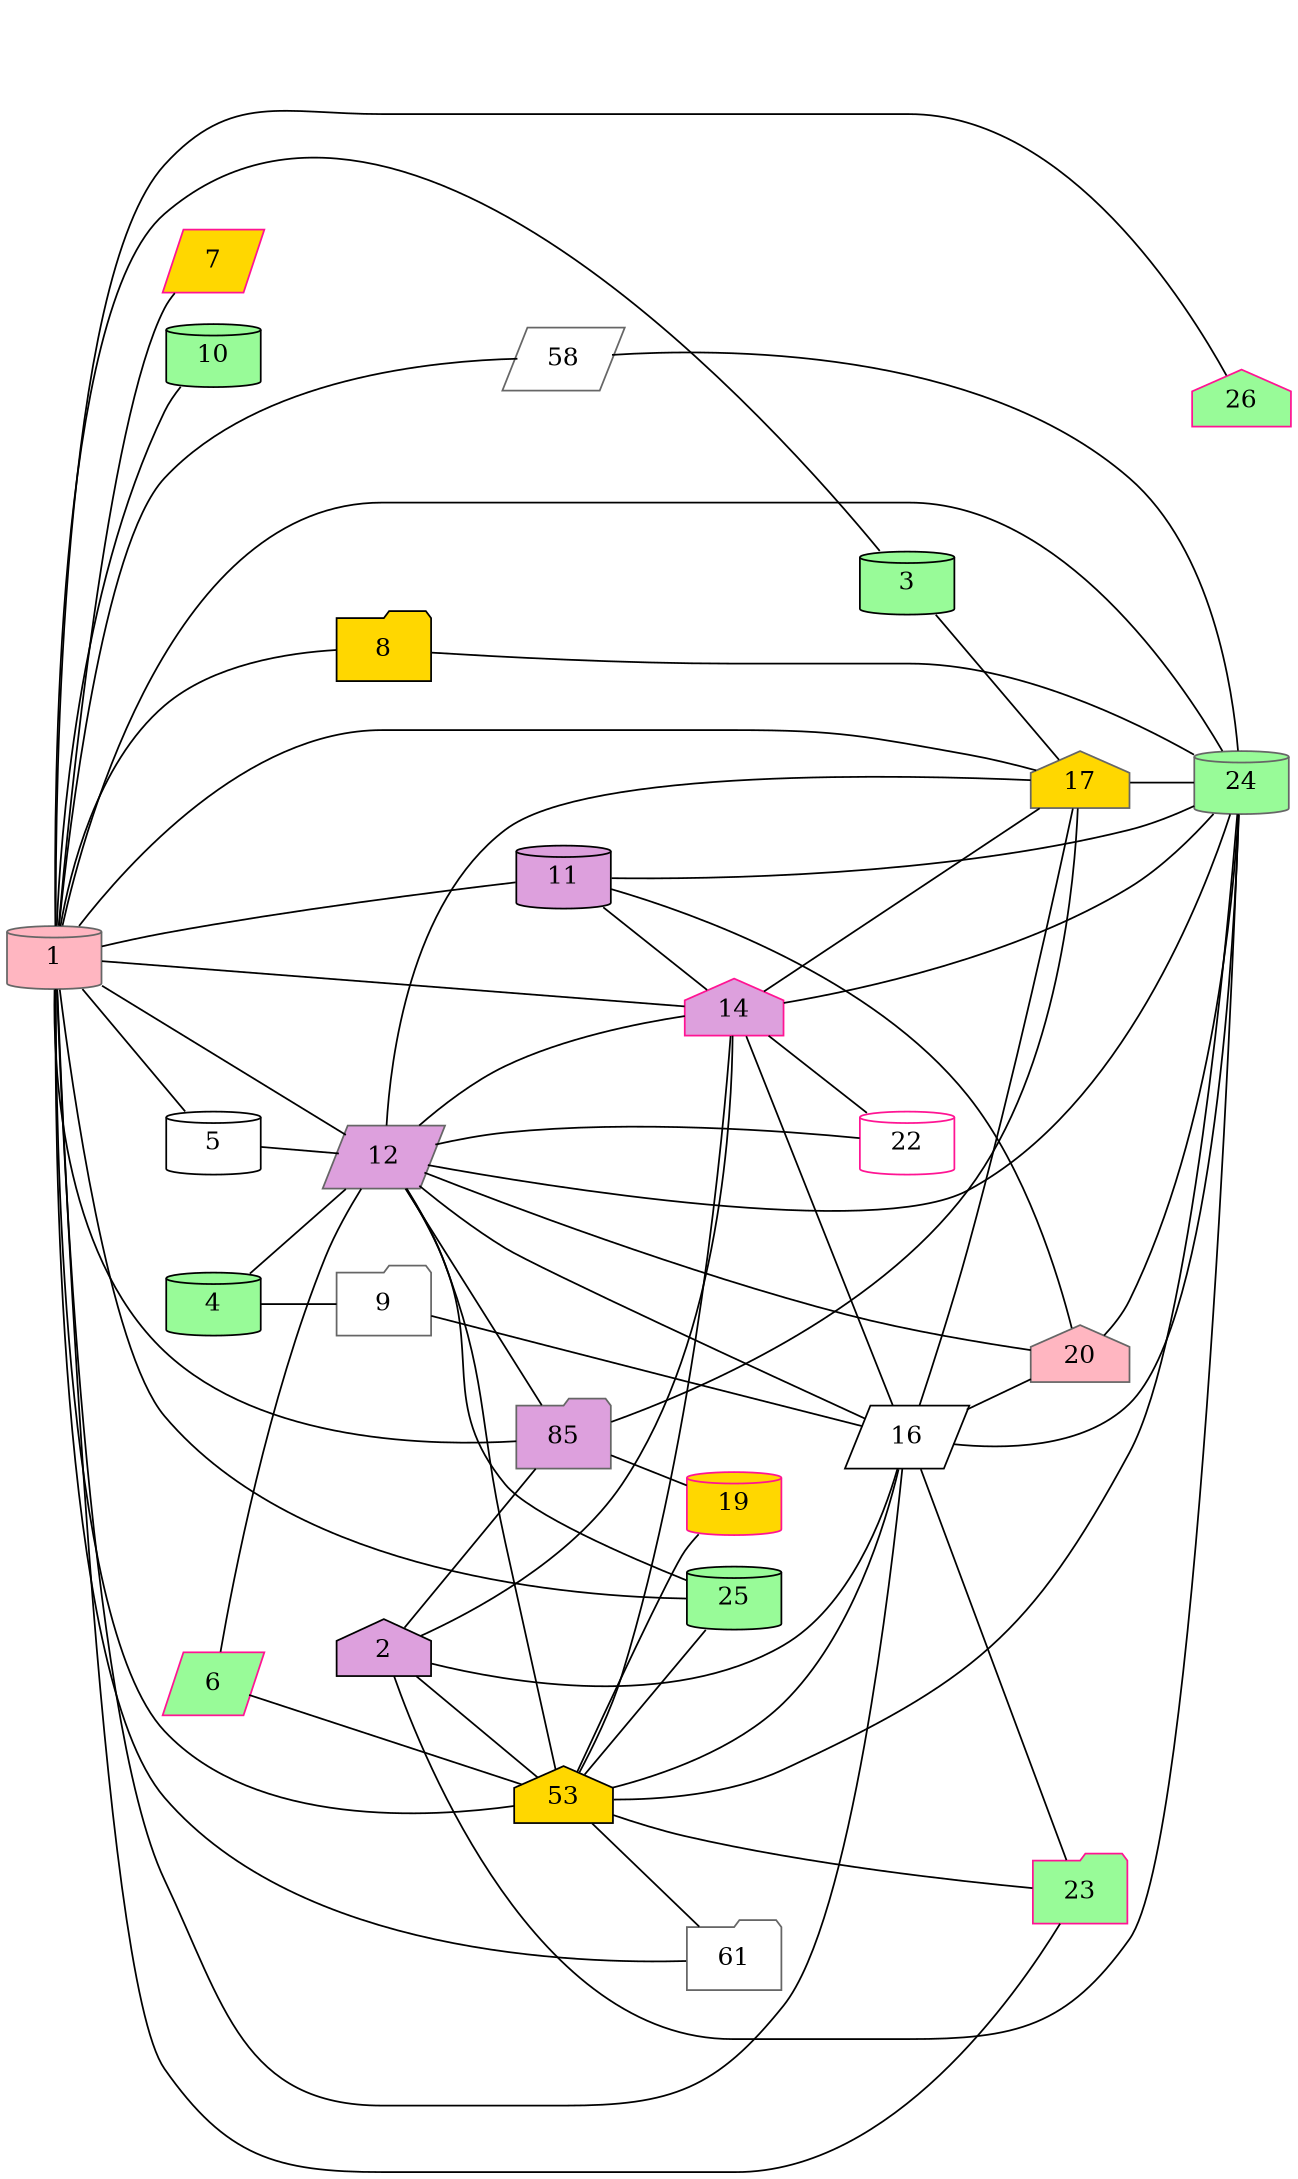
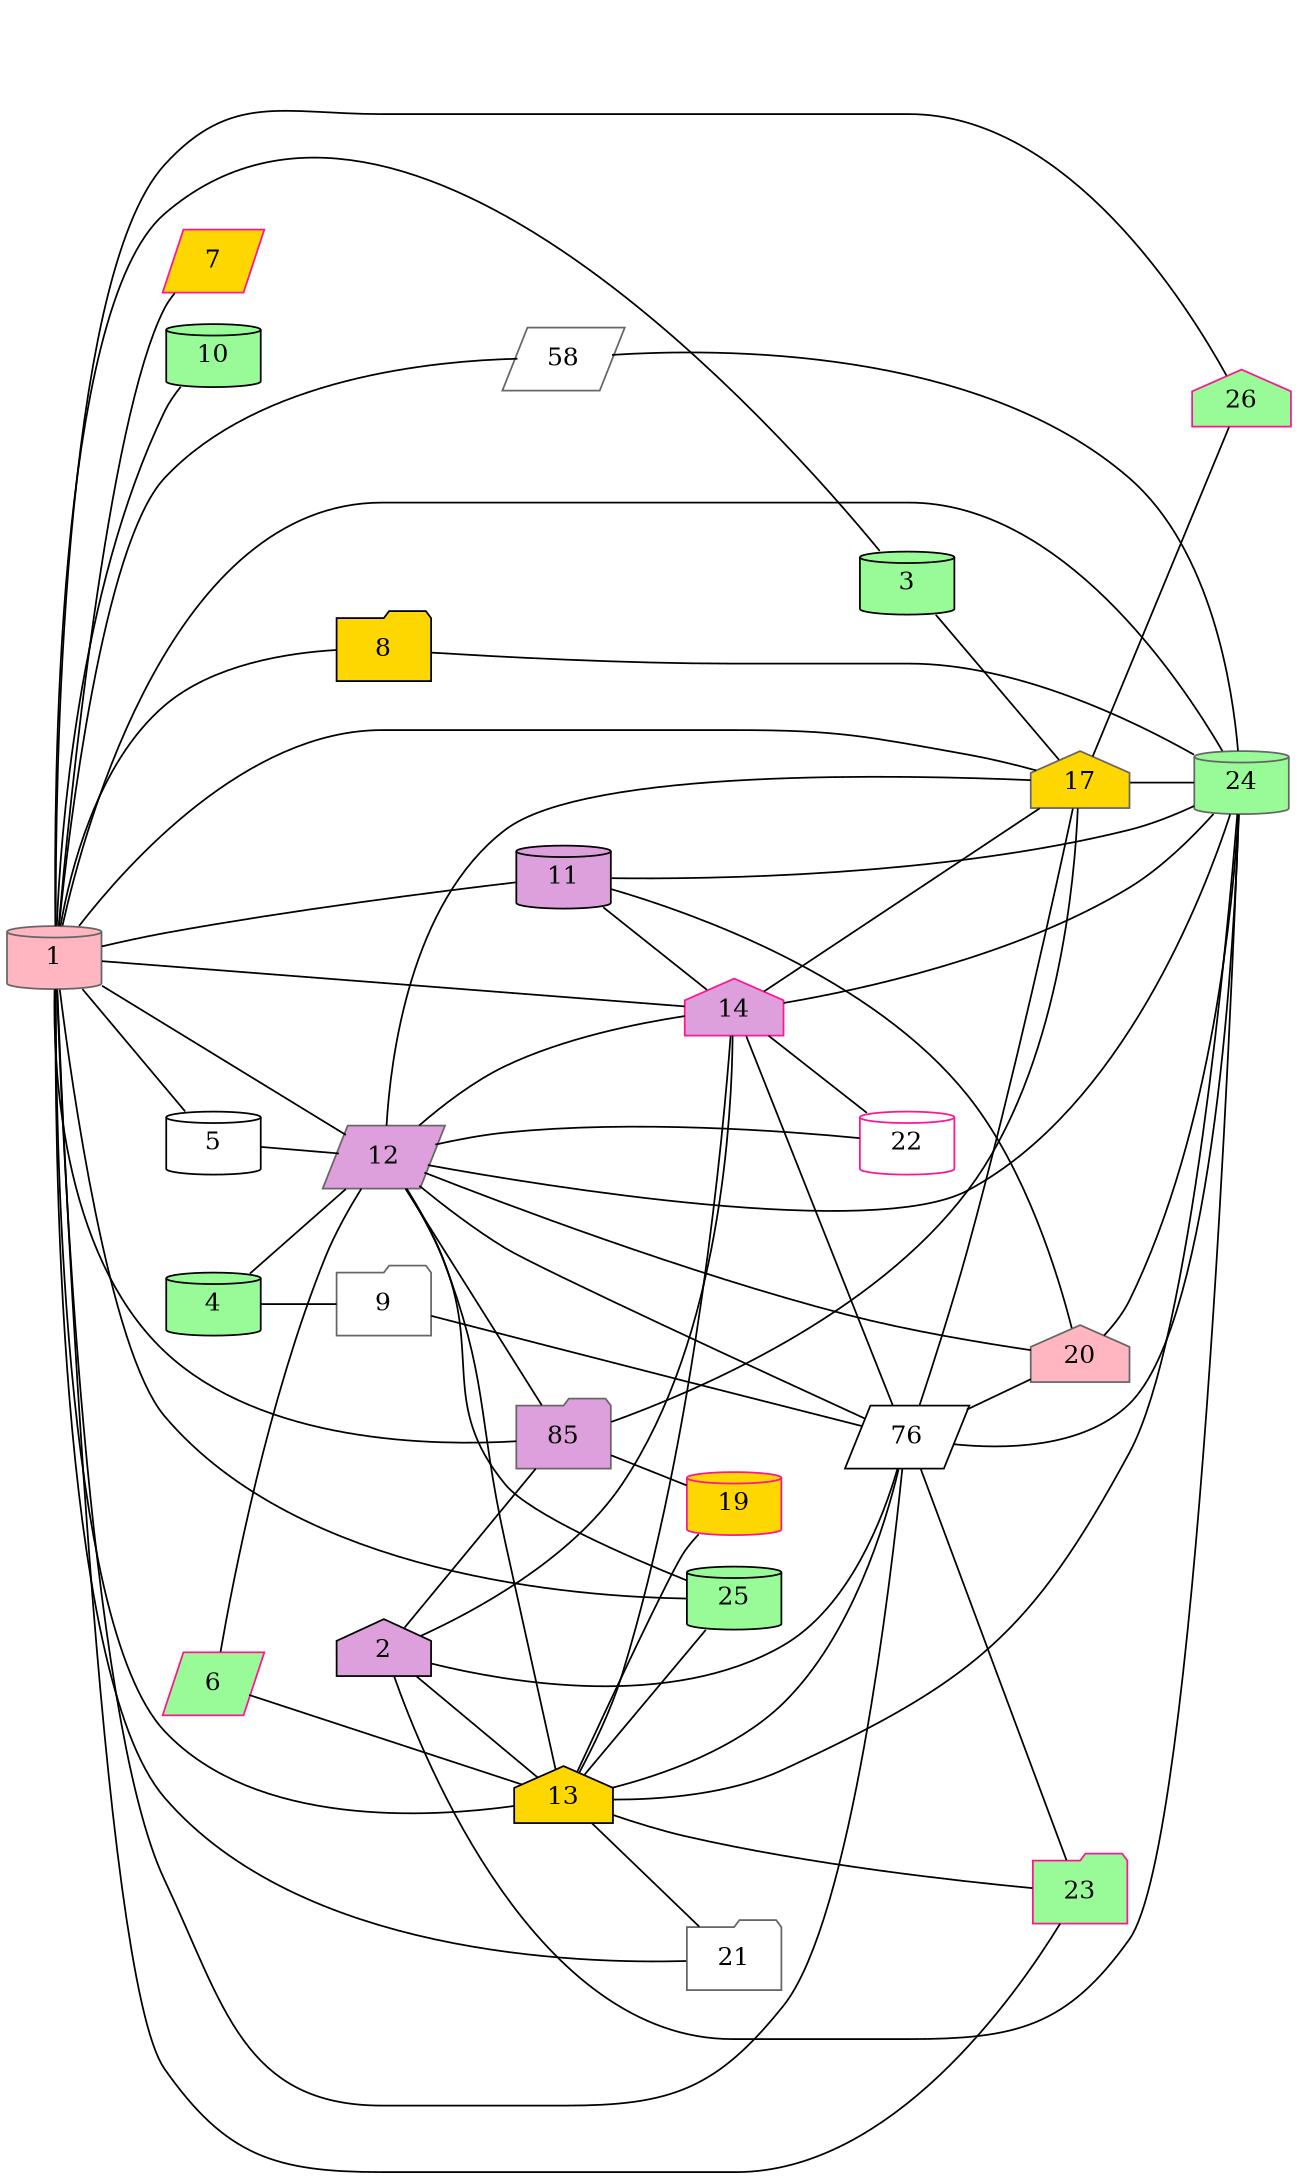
edge "26" -- "17": added
node "16": label "16" -> "76"
node "53": label "53" -> "13"
node "61": label "61" -> "21"
